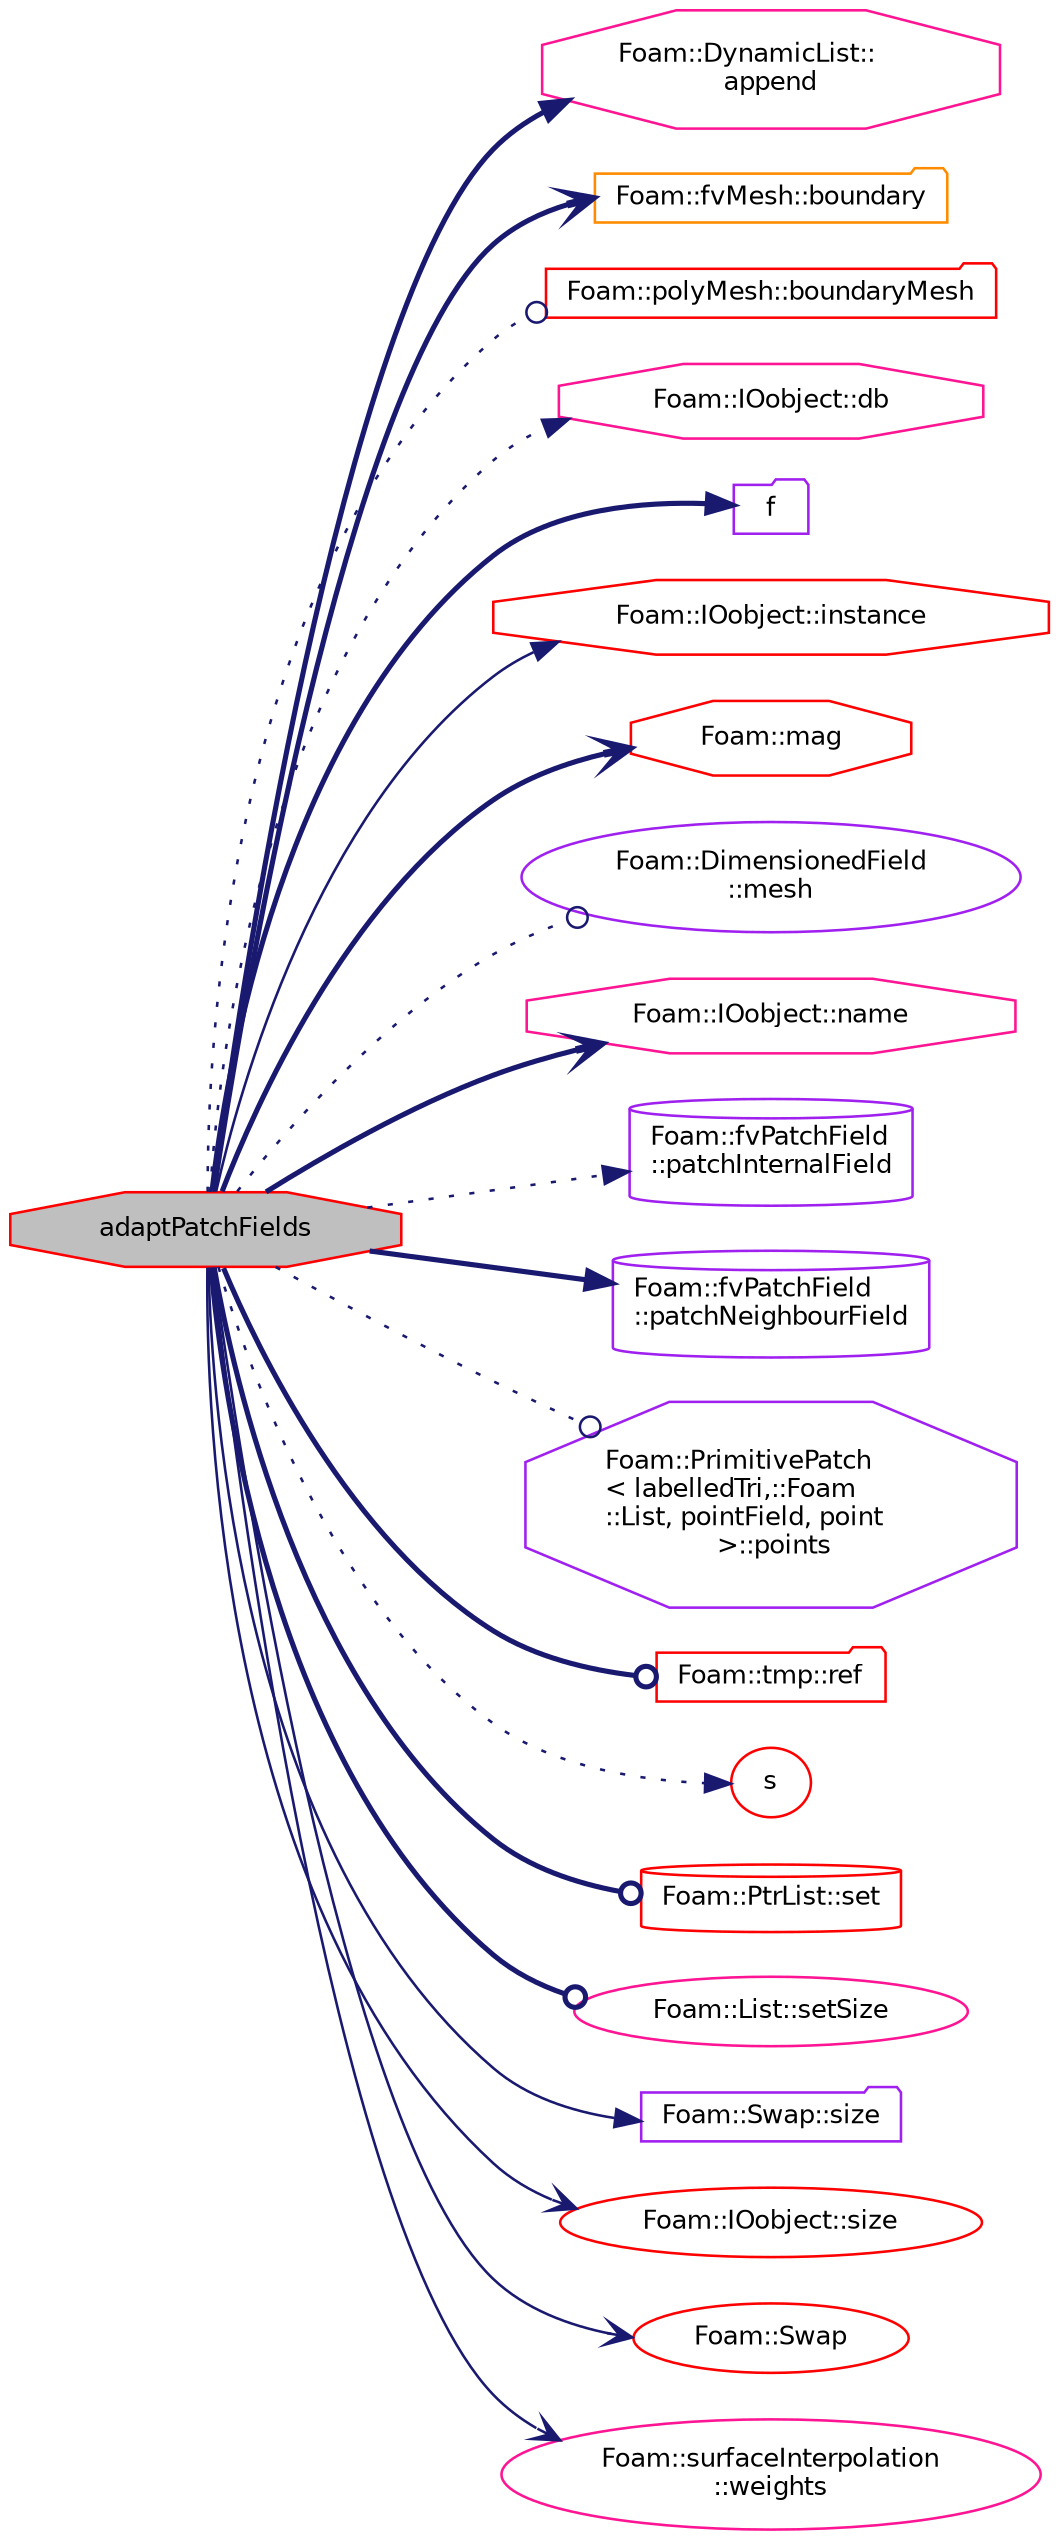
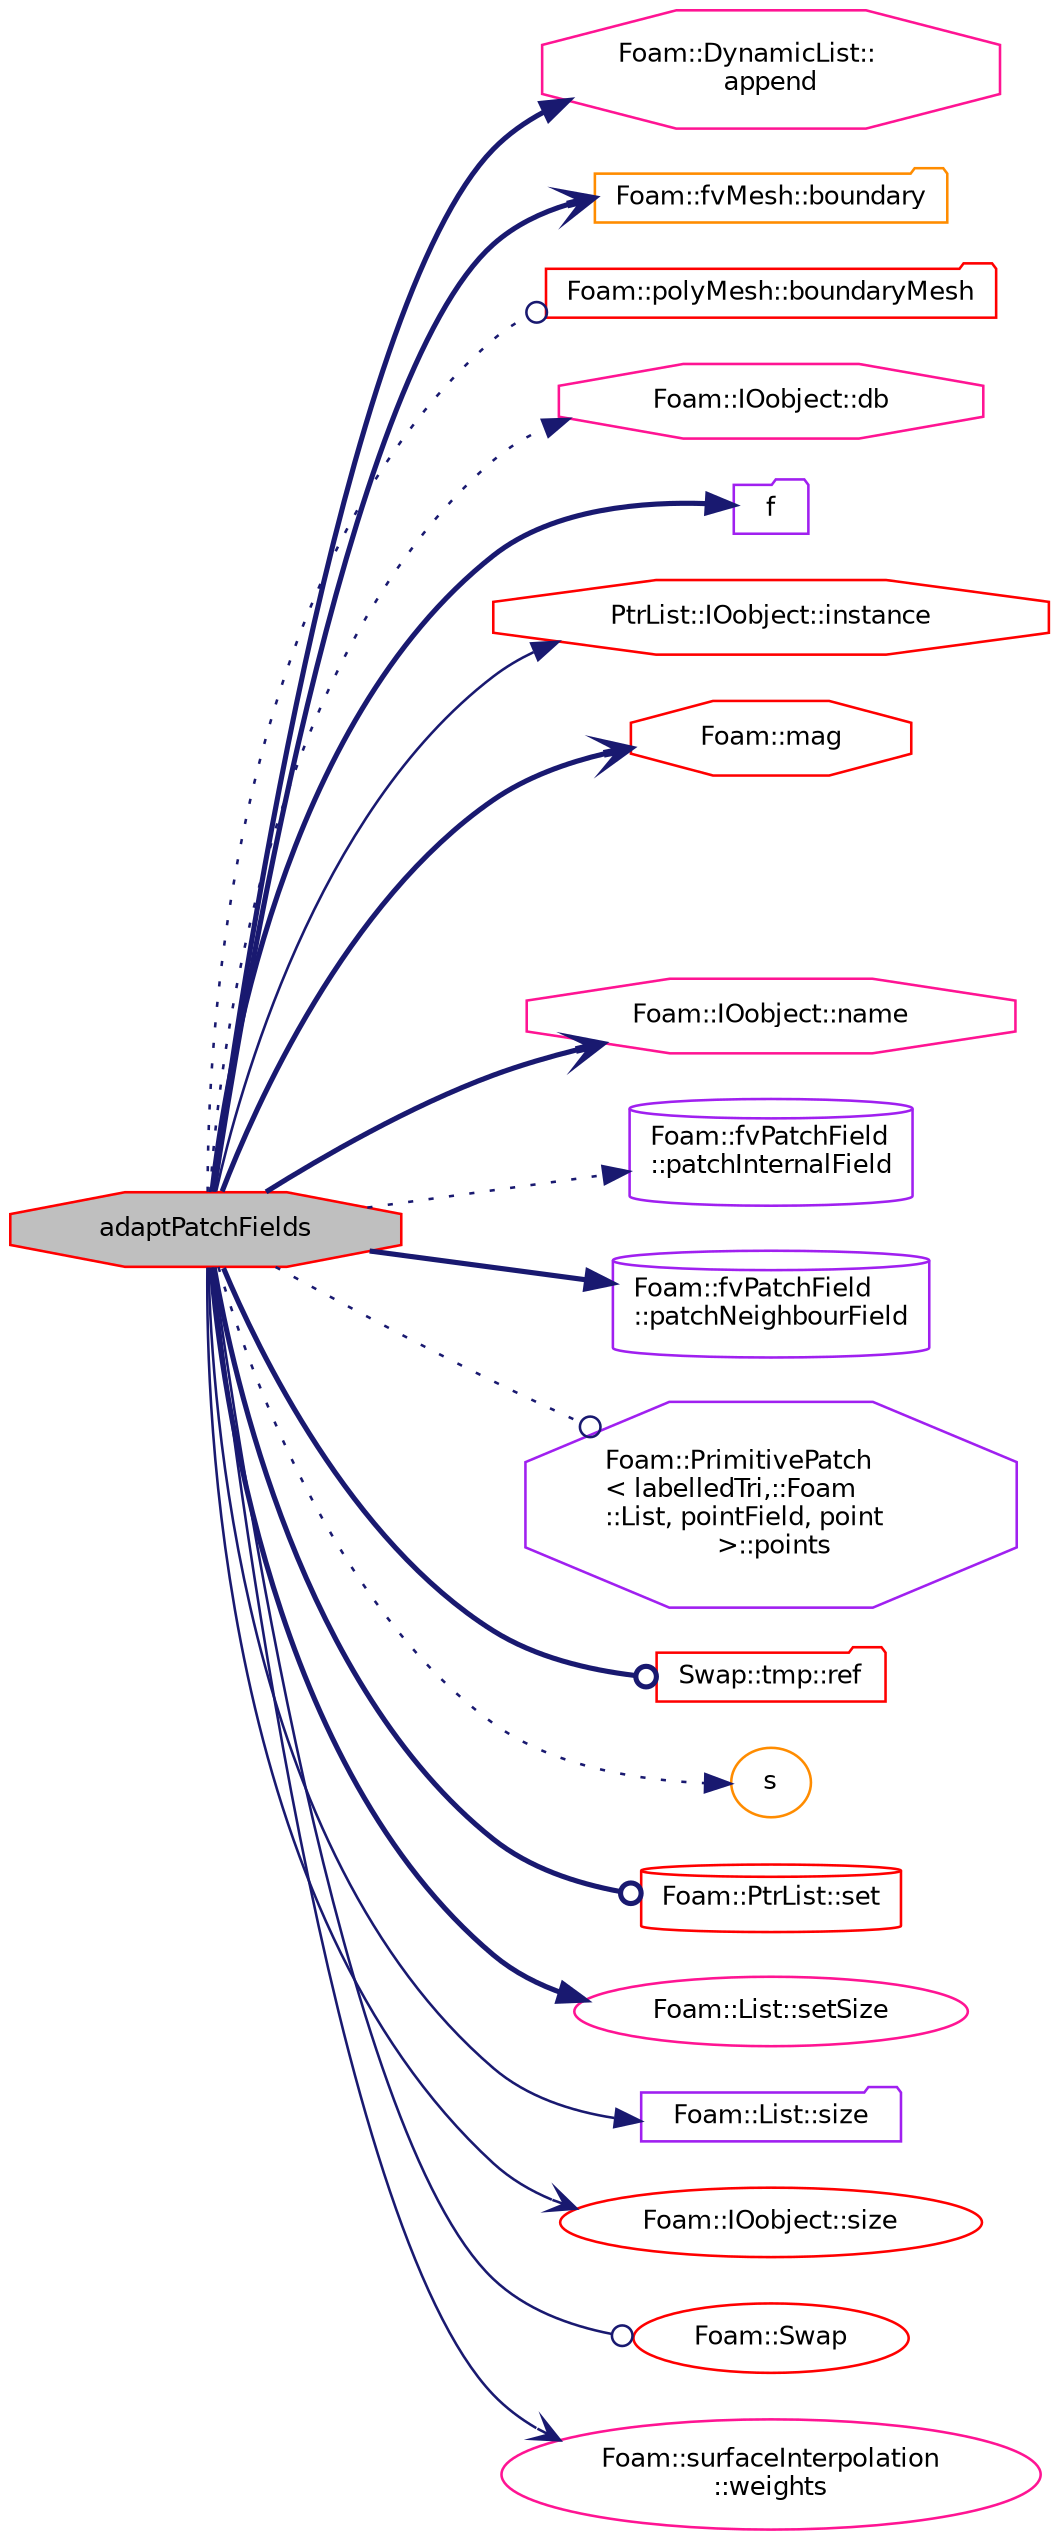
node "Foam::IOobject::instance": label "Foam::IOobject::instance" -> "PtrList::IOobject::instance"
node "Foam::DimensionedField ::mesh": removed
edge "adaptPatchFields" -> "Foam::List::setSize": arrowhead odot -> normal
node "Foam::tmp::ref": label "Foam::tmp::ref" -> "Swap::tmp::ref"
node "s": color red -> darkorange
edge "adaptPatchFields" -> "Foam::Swap": arrowhead vee -> odot
node "Foam::Swap::size": label "Foam::Swap::size" -> "Foam::List::size"
